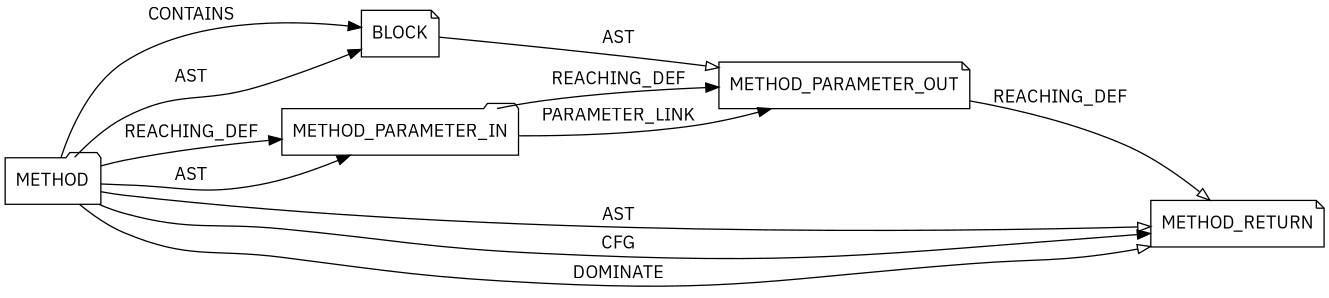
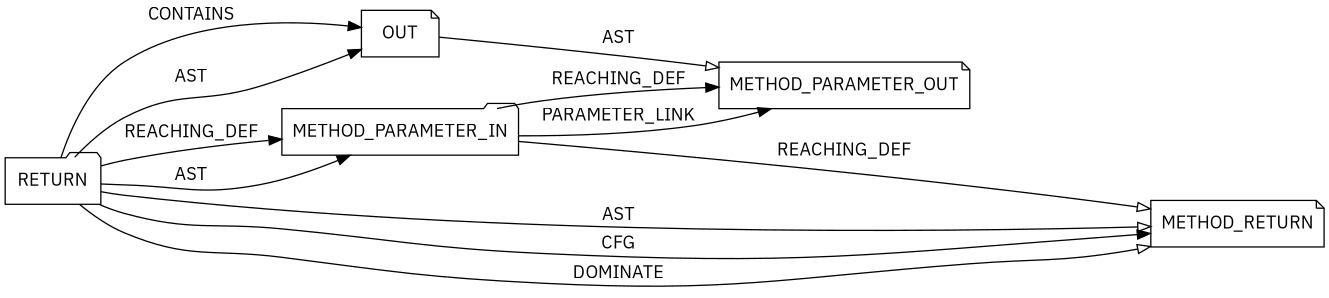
node "BLOCK": label "BLOCK" -> "OUT"
edge "METHOD_PARAMETER_OUT" -> "METHOD_RETURN": now "METHOD_PARAMETER_IN" -> "METHOD_RETURN"
node "METHOD": label "METHOD" -> "RETURN"
